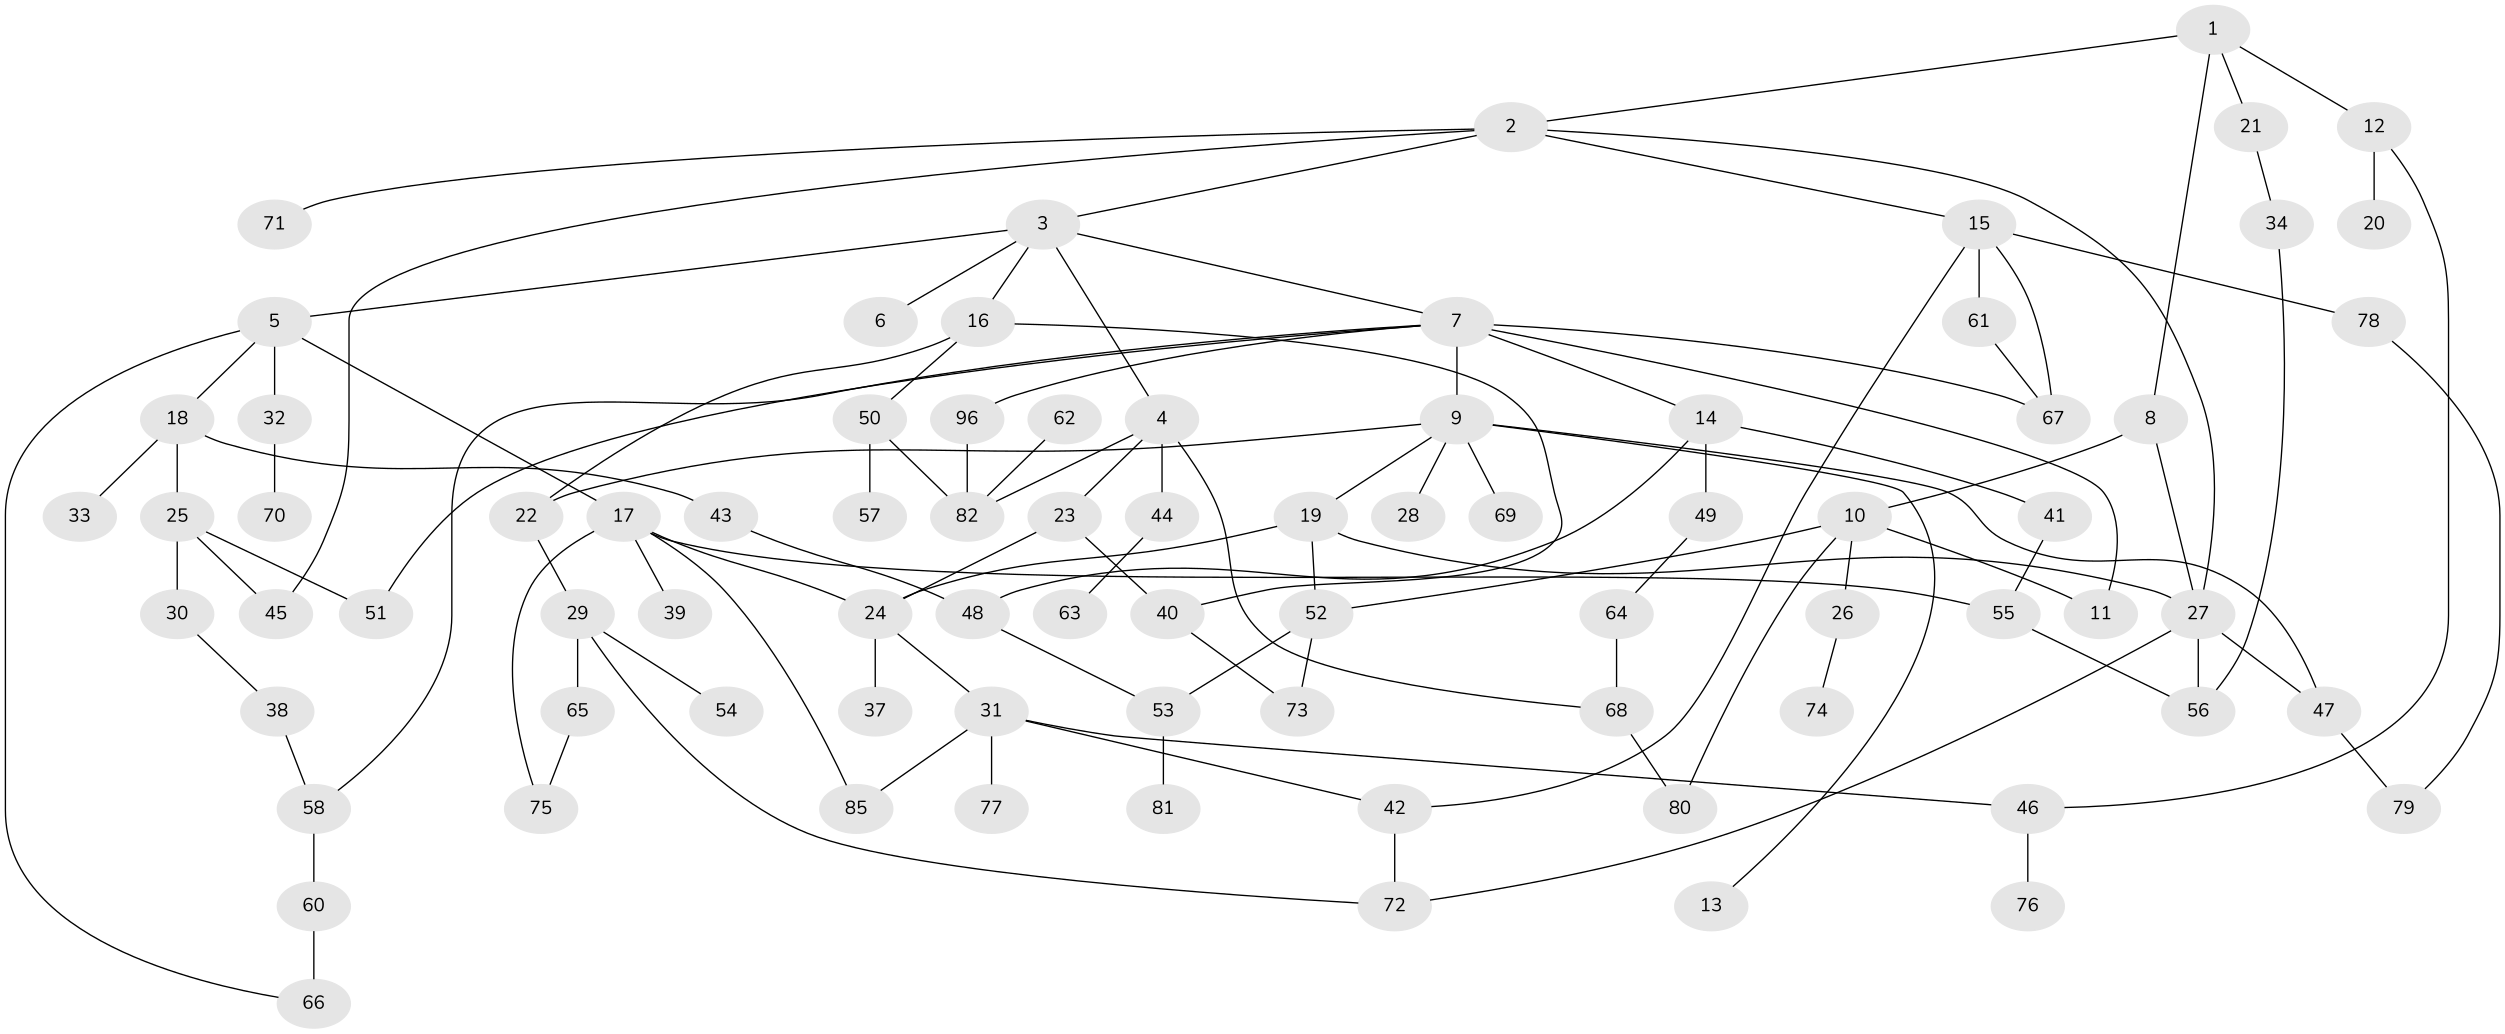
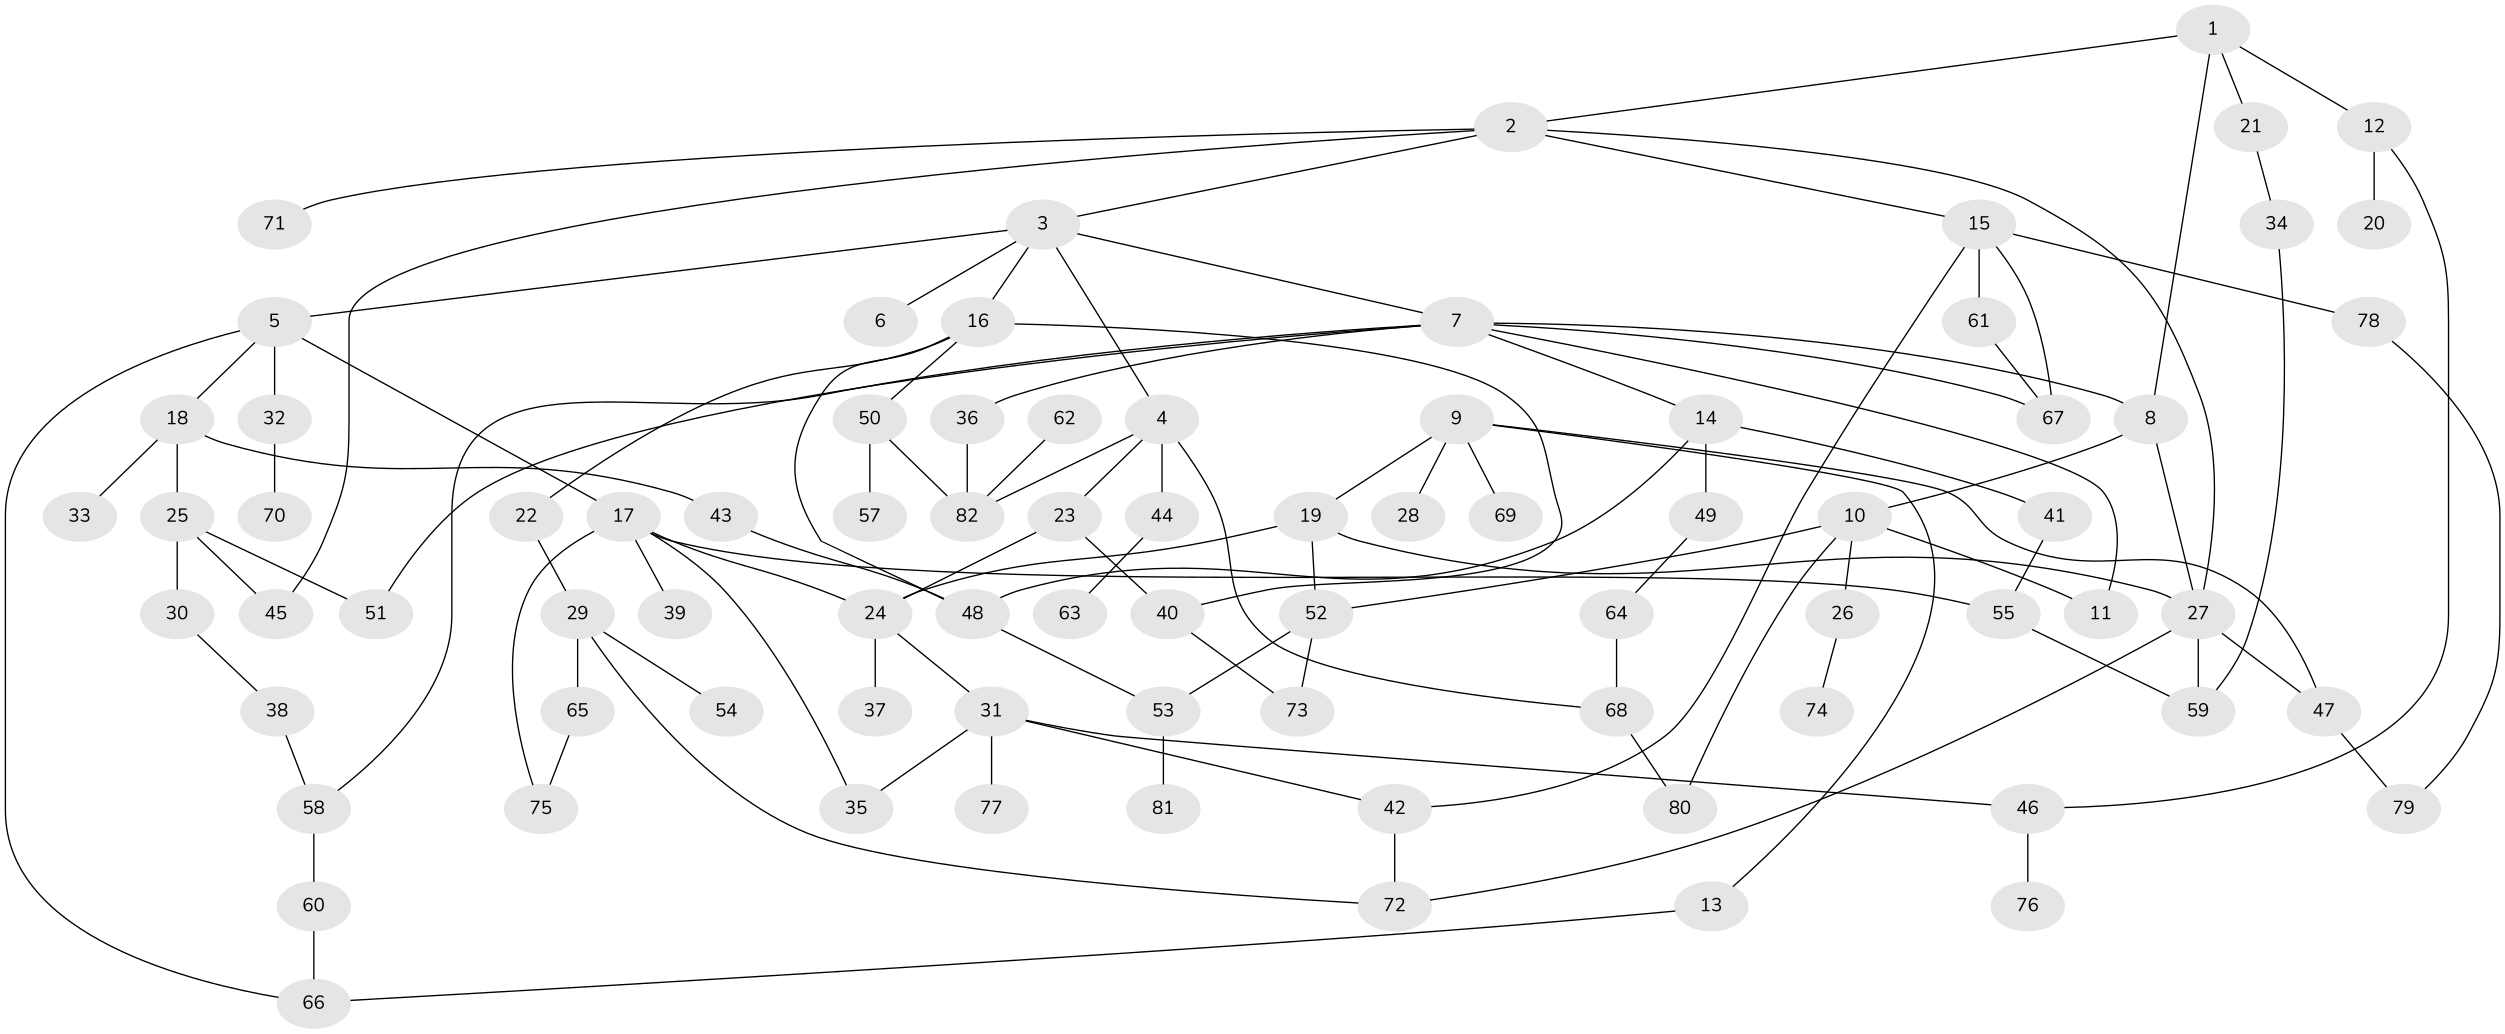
edge "7" -- "9": now "7" -- "8"
node "96": label "96" -> "36"
edge "9" -- "22": removed
edge "16" -- "48": added
node "56": label "56" -> "59"
node "85": label "85" -> "35"
edge "13" -- "66": added
